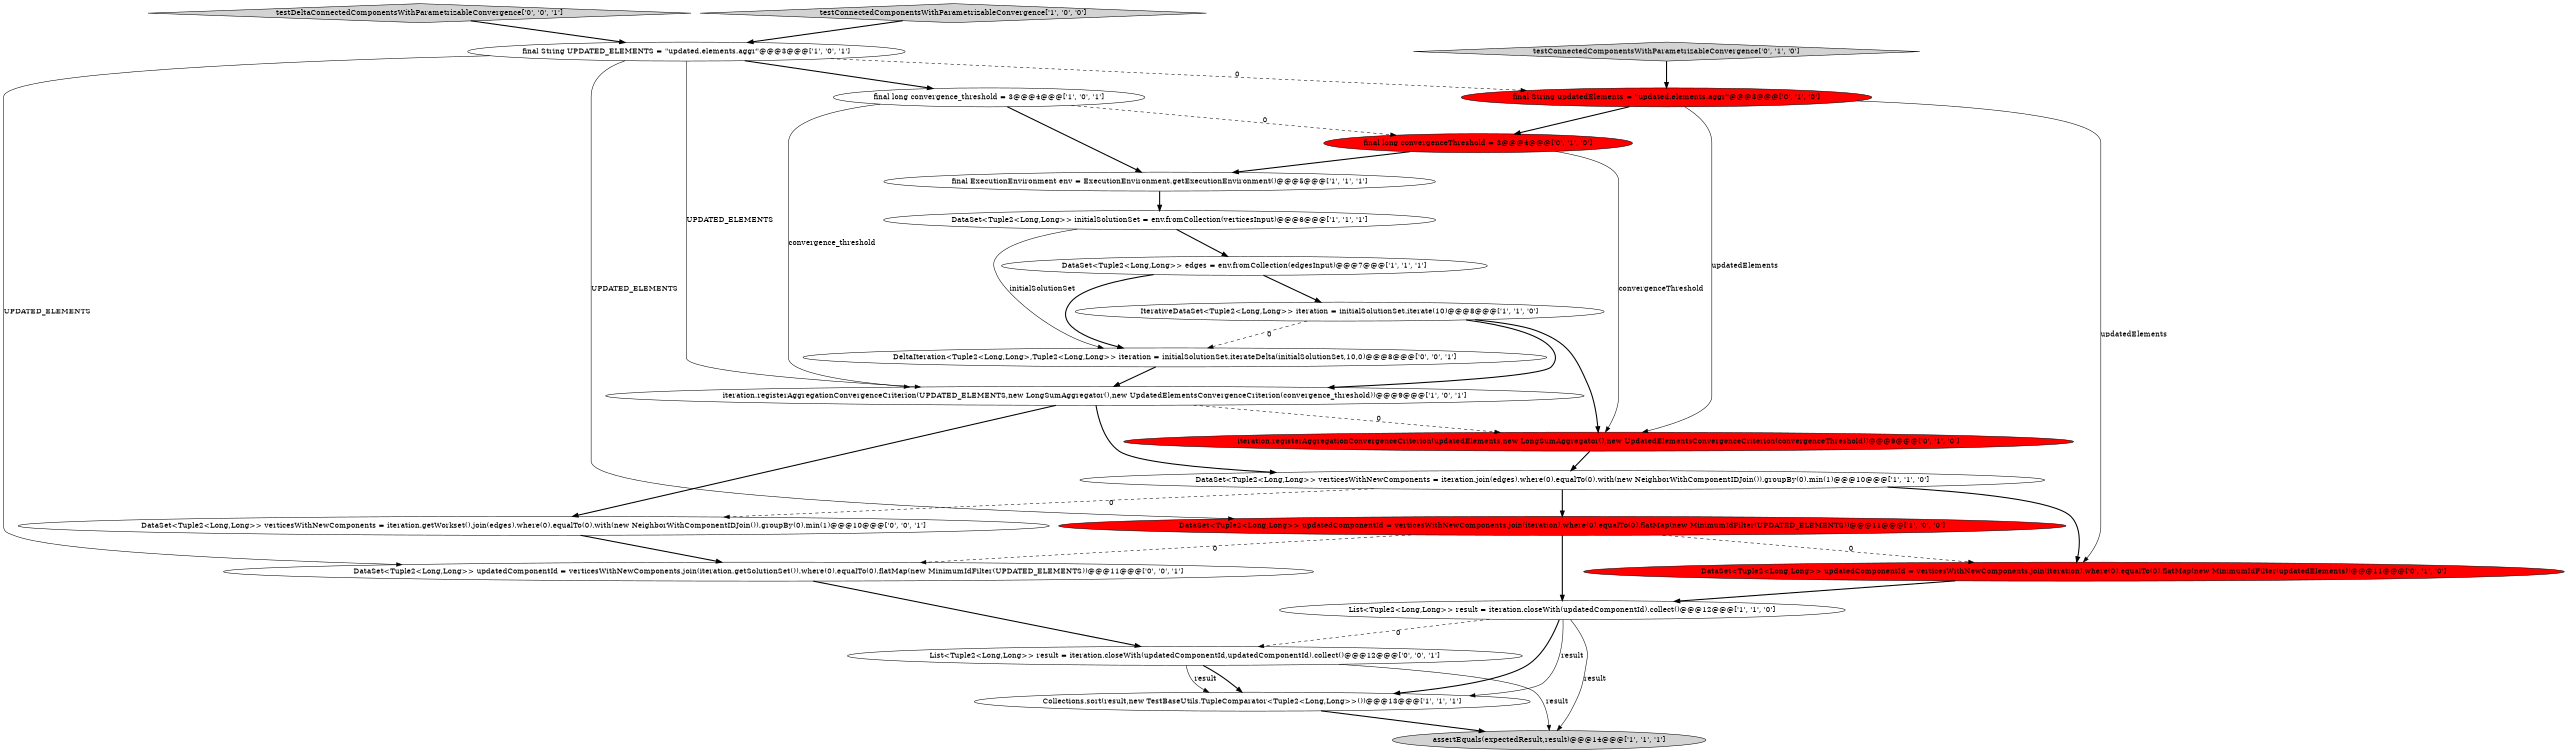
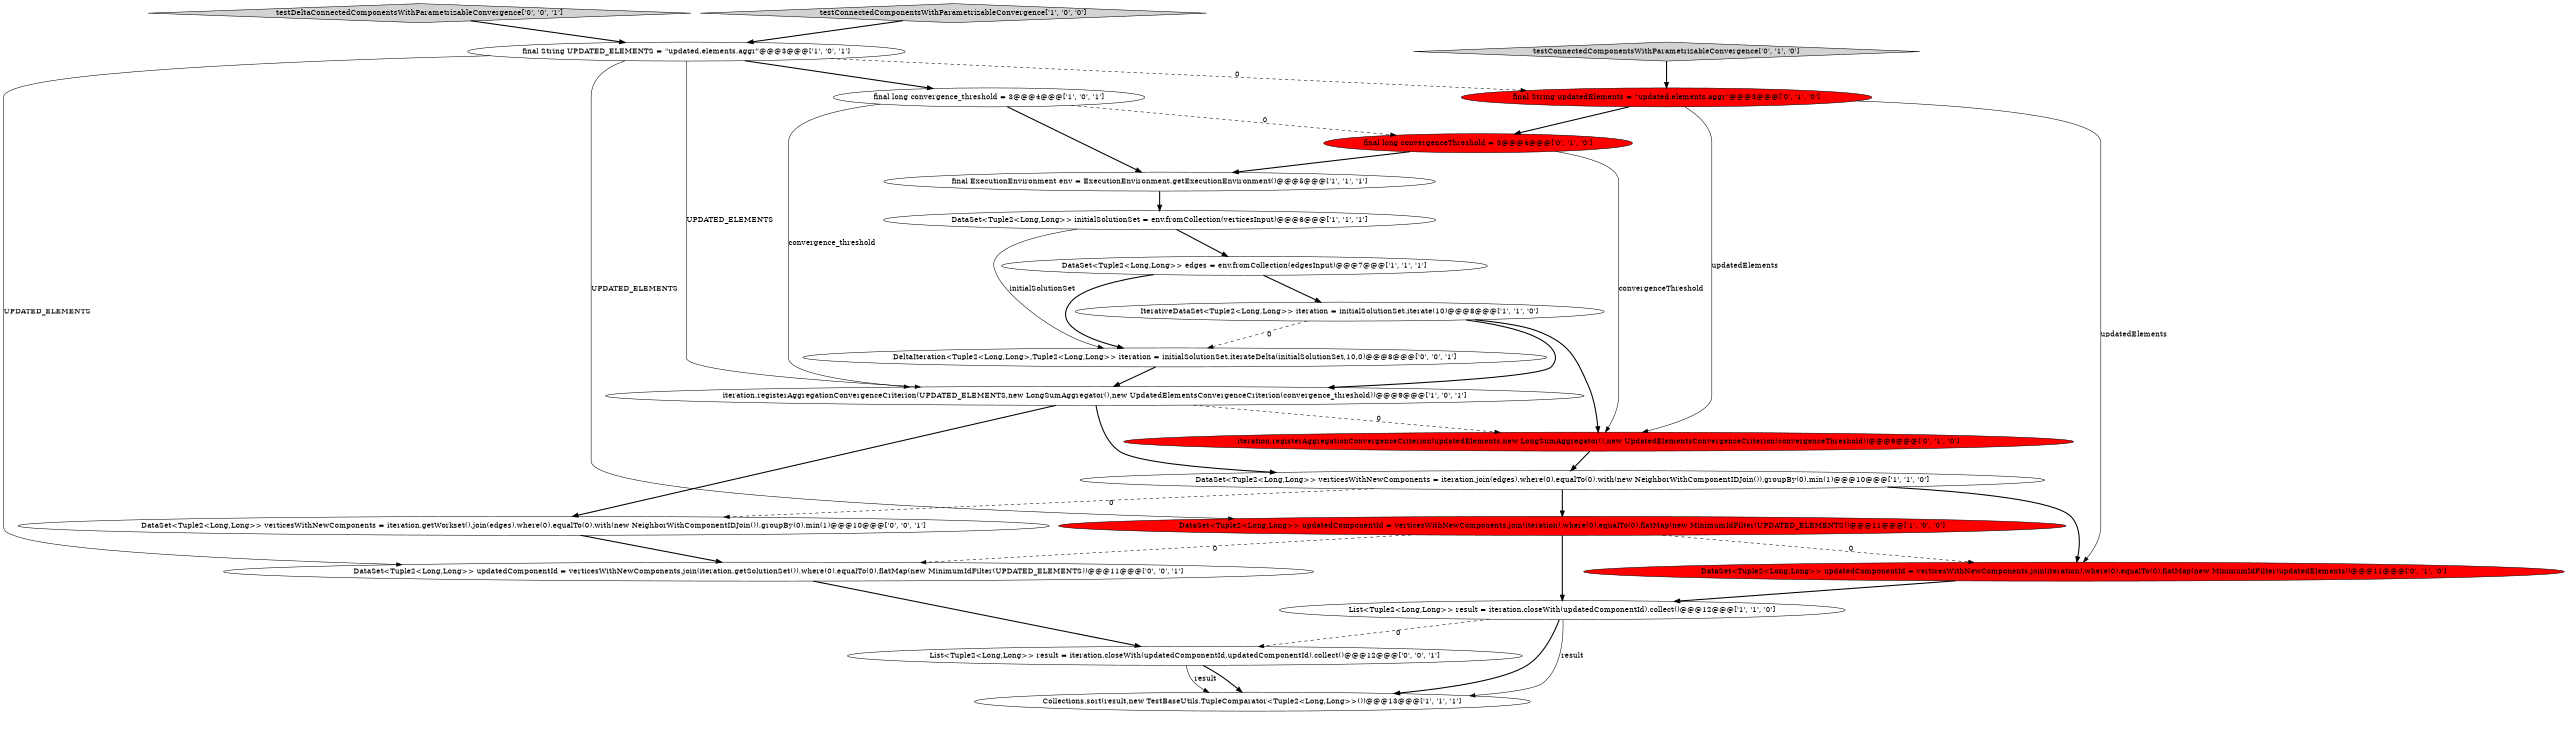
node "assertEquals(expectedResult,result)@@@14@@@['1', '1', '1']": removed
